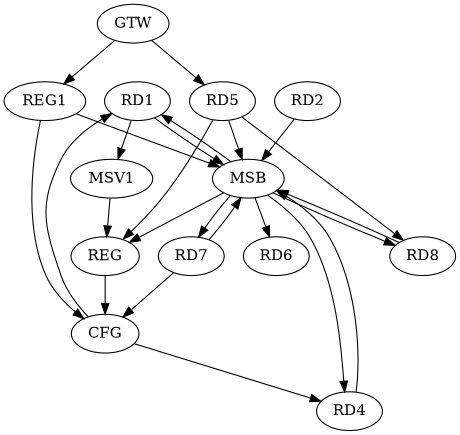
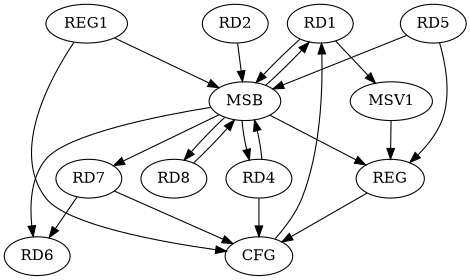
node "GTW": removed
edge "RD5" -> "RD8": removed
edge "RD7" -> "MSB": now "RD7" -> "RD6"
edge "CFG" -> "RD4": reversed
